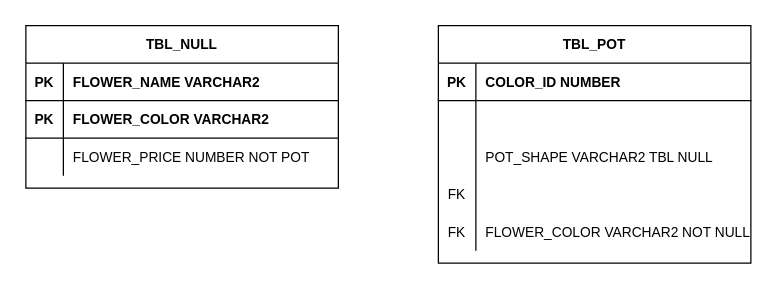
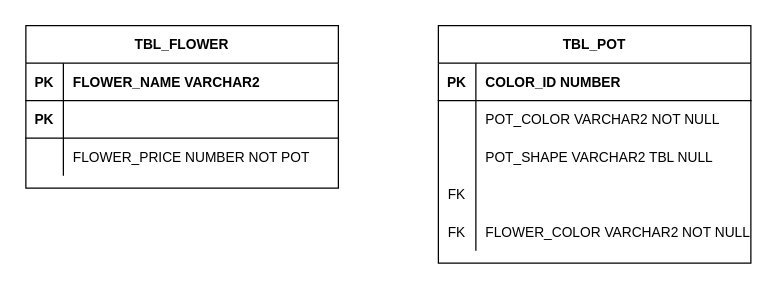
node "TBL_NULL": label "TBL_NULL" -> "TBL_FLOWER"
node "FLOWER_COLOR VARCHAR2": removed
node "POT_COLOR VARCHAR2 NOT NULL": added
